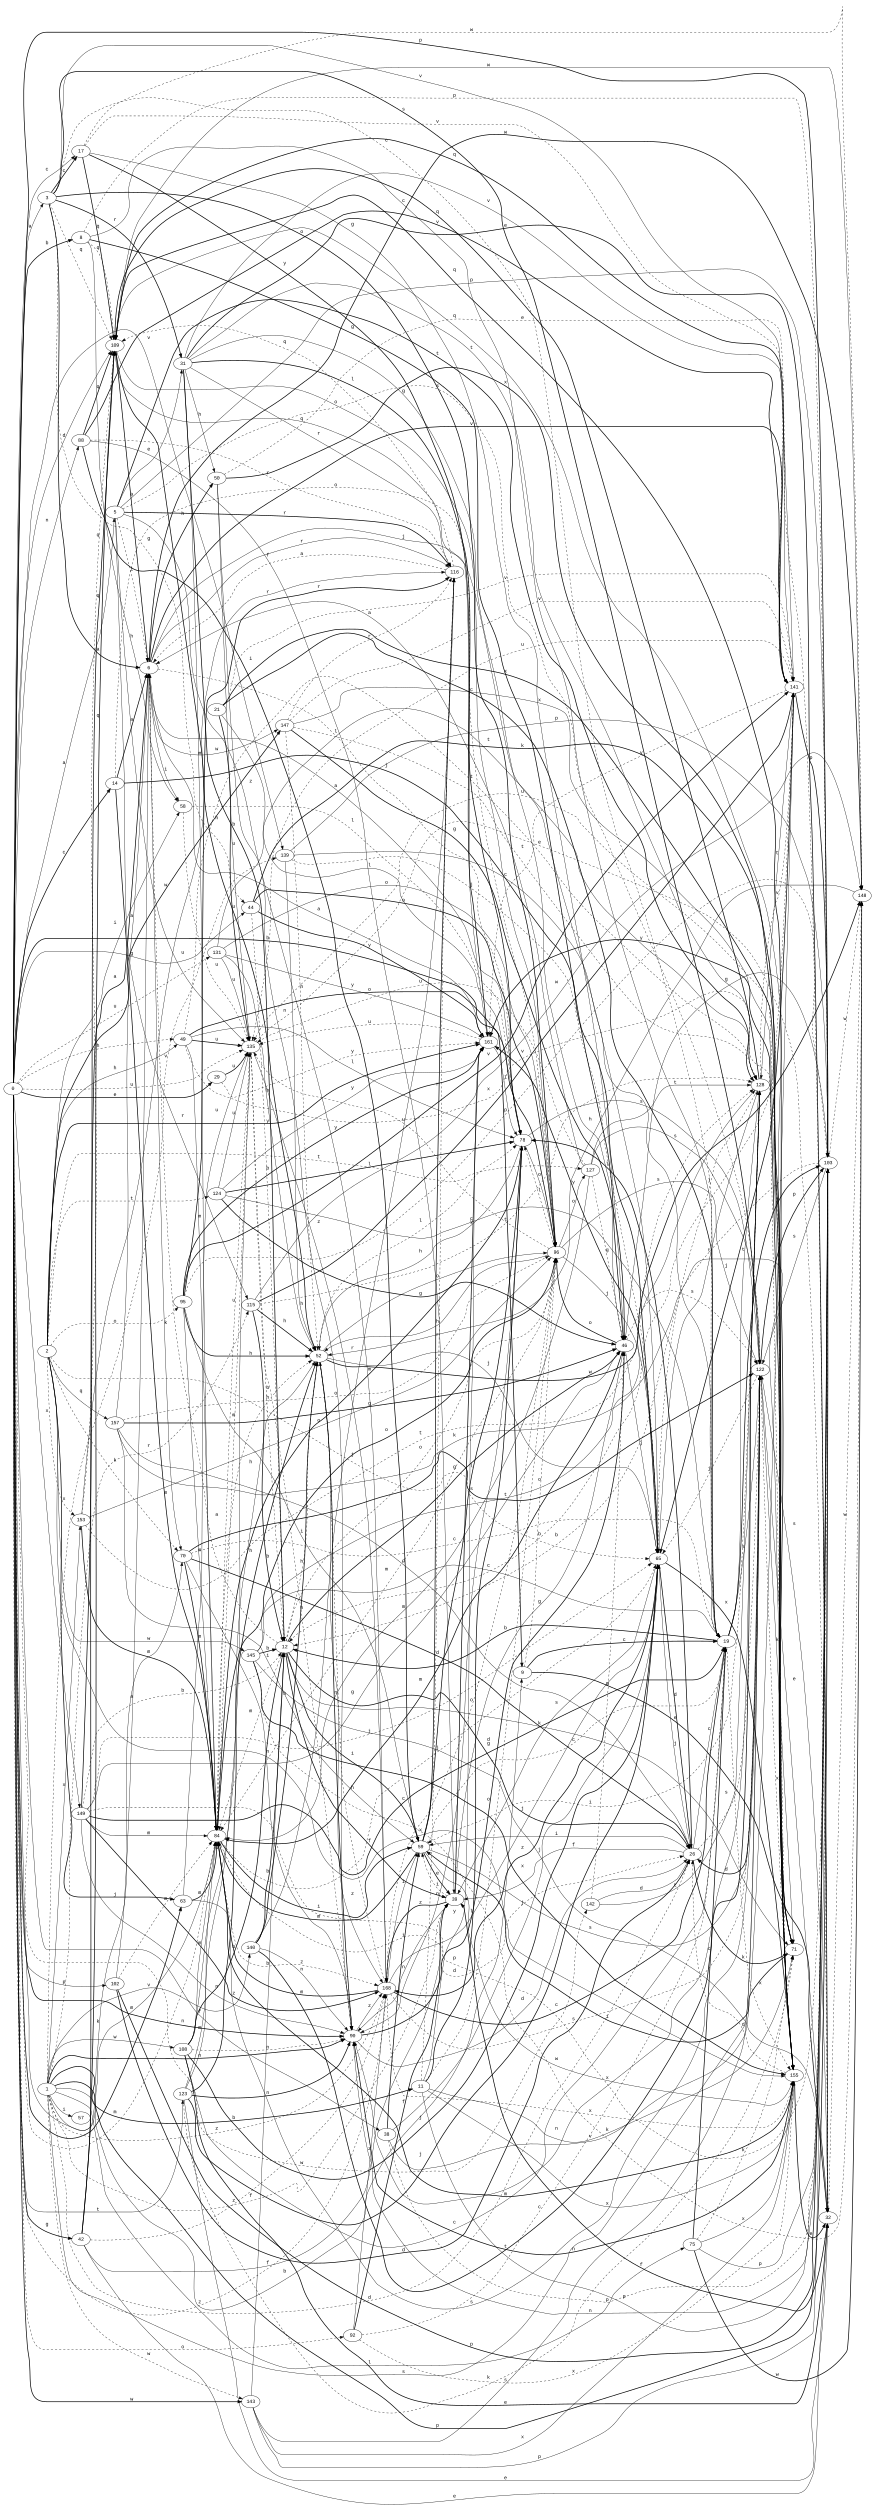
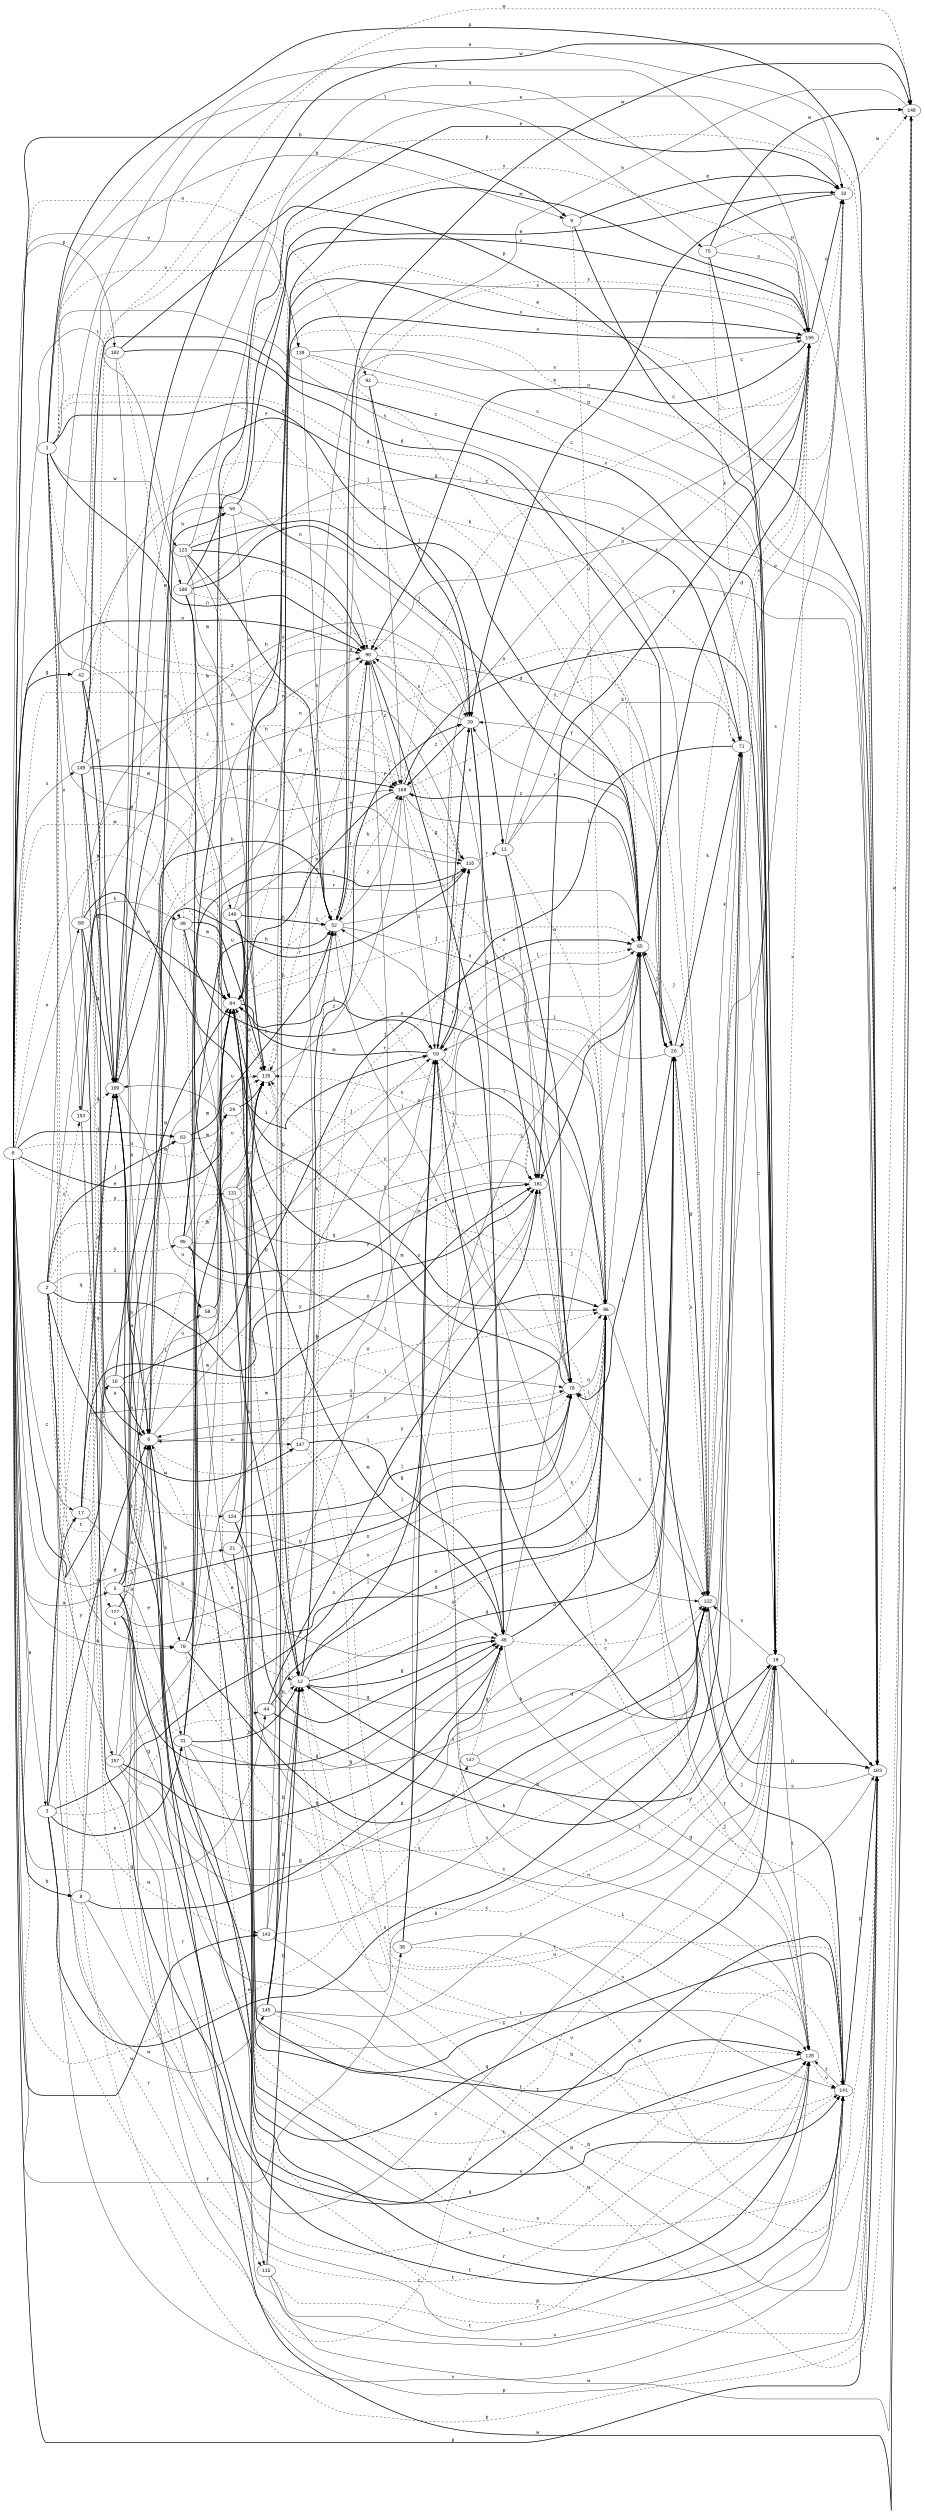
edge "109" -> "148": style solid -> bold
edge "6" -> "148": reversed
edge "3" -> "31": label "r" -> "e"
edge "31" -> "50": now "5" -> "50"
edge "6" -> "141": label "v" -> "r"
edge "31" -> "78": now "5" -> "78"
edge "0" -> "109": now "0" -> "21"
edge "5" -> "6": label "i" -> "a"
node "14": label "14" -> "16"
edge "140" -> "135": added, label "u"
edge "115" -> "141": style bold -> solid
edge "103" -> "46": reversed
edge "96" -> "127": reversed
edge "11" -> "116": reversed
edge "127" -> "46": style dashed -> bold
edge "115" -> "52": now "58" -> "52"
edge "2" -> "157": label "q" -> "y"
edge "2" -> "70": style dashed -> solid
edge "65" -> "39": label "s" -> "f"
edge "59" -> "19": style dashed -> bold
edge "26" -> "19": now "71" -> "19"
edge "59" -> "39": label "e" -> "f"
edge "145" -> "32": now "145" -> "65"
edge "84" -> "26": now "84" -> "39"
node "57": removed
